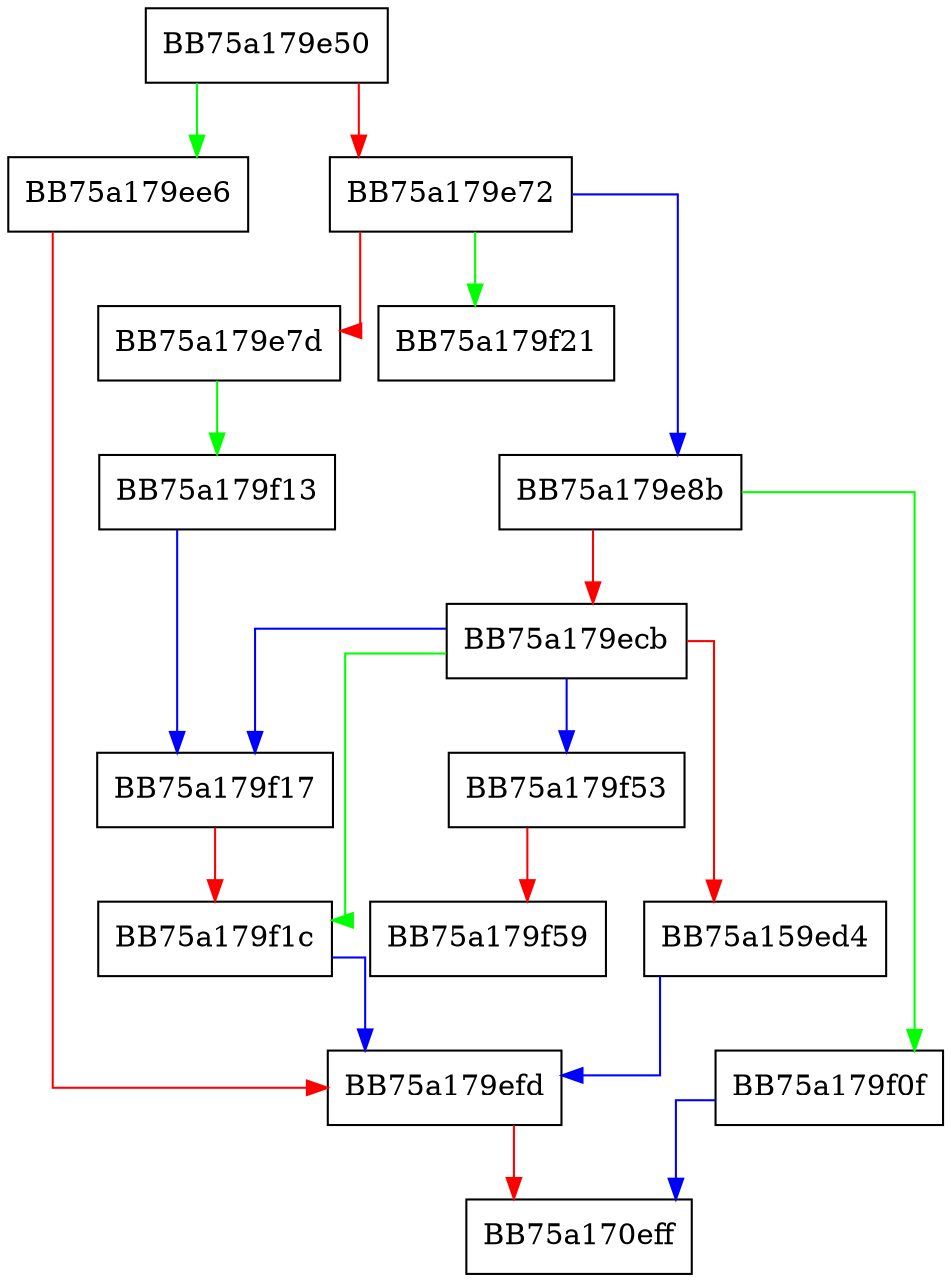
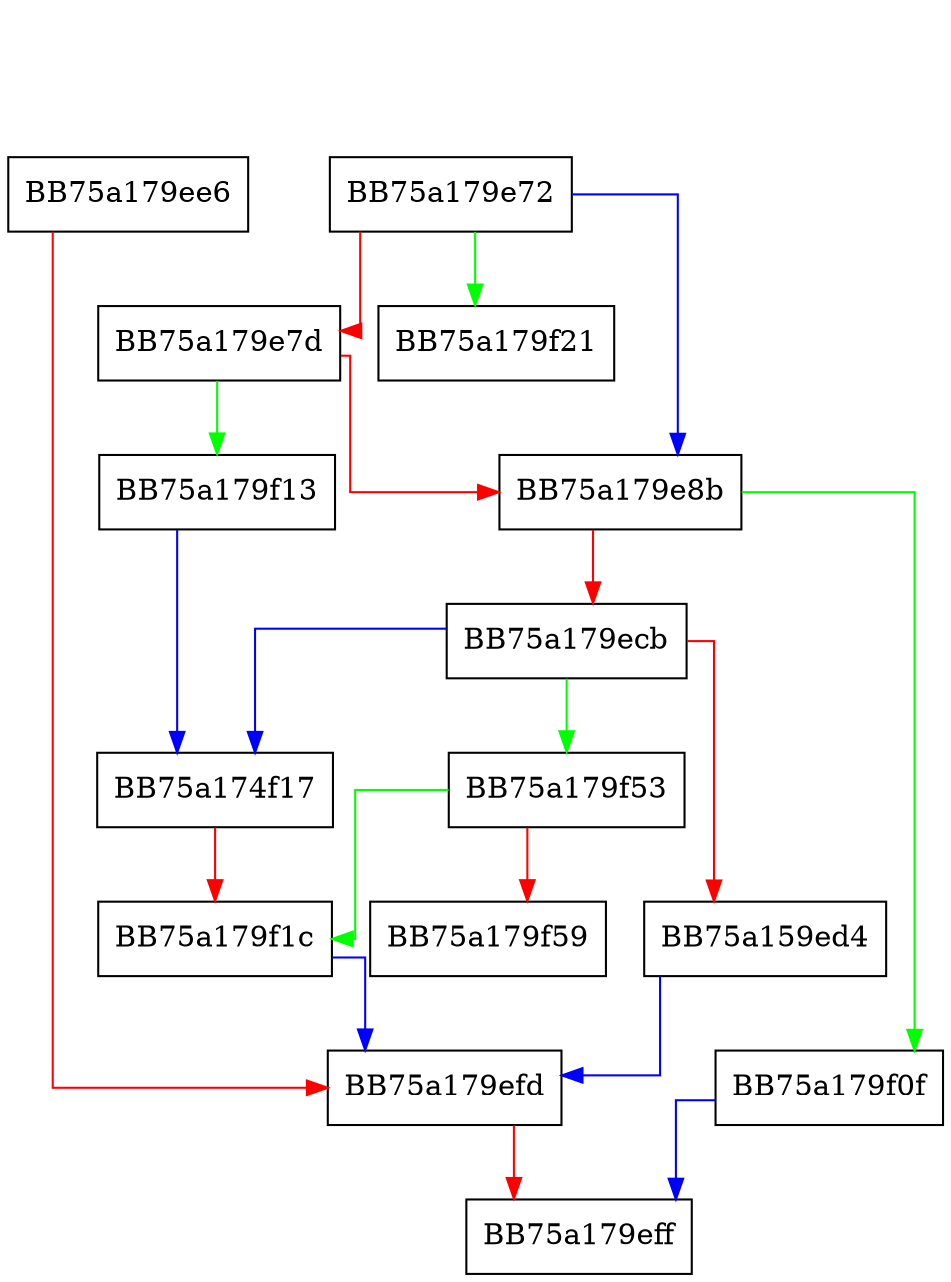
node "BB75a179e50": removed
edge "BB75a179e7d" -> "BB75a179e8b": added
edge "BB75a179ecb" -> "BB75a179f53": color blue -> green
edge "BB75a179ecb" -> "BB75a179f1c": now "BB75a179f53" -> "BB75a179f1c"
node "BB75a179f17": label "BB75a179f17" -> "BB75a174f17"
node "BB75a170eff": label "BB75a170eff" -> "BB75a179eff"
